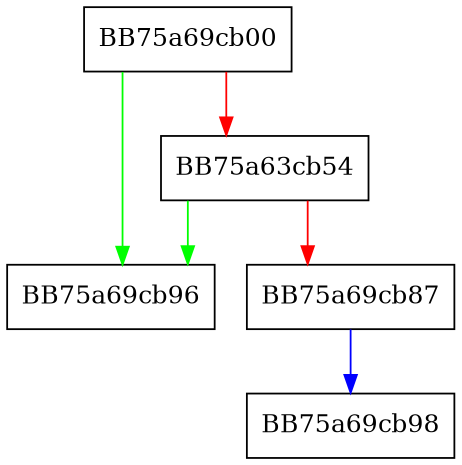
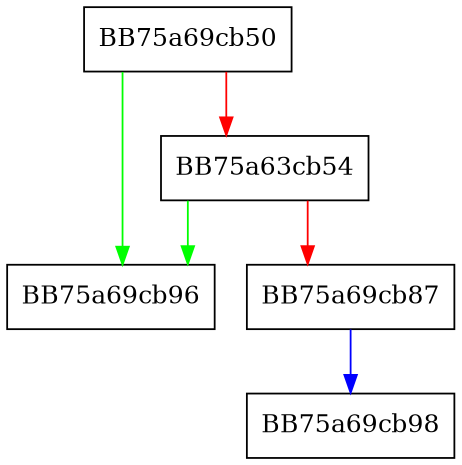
node "BB75a69cb00": label "BB75a69cb00" -> "BB75a69cb50"
